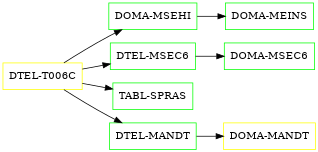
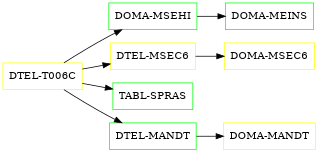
node "DTEL-MSEC6": color green -> yellow
node "DOMA-MSEC6": color green -> yellow
